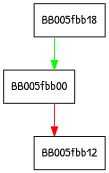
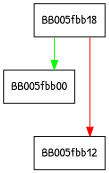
edge "BB005fbb00" -> "BB005fbb12": now "BB005fbb18" -> "BB005fbb12"
